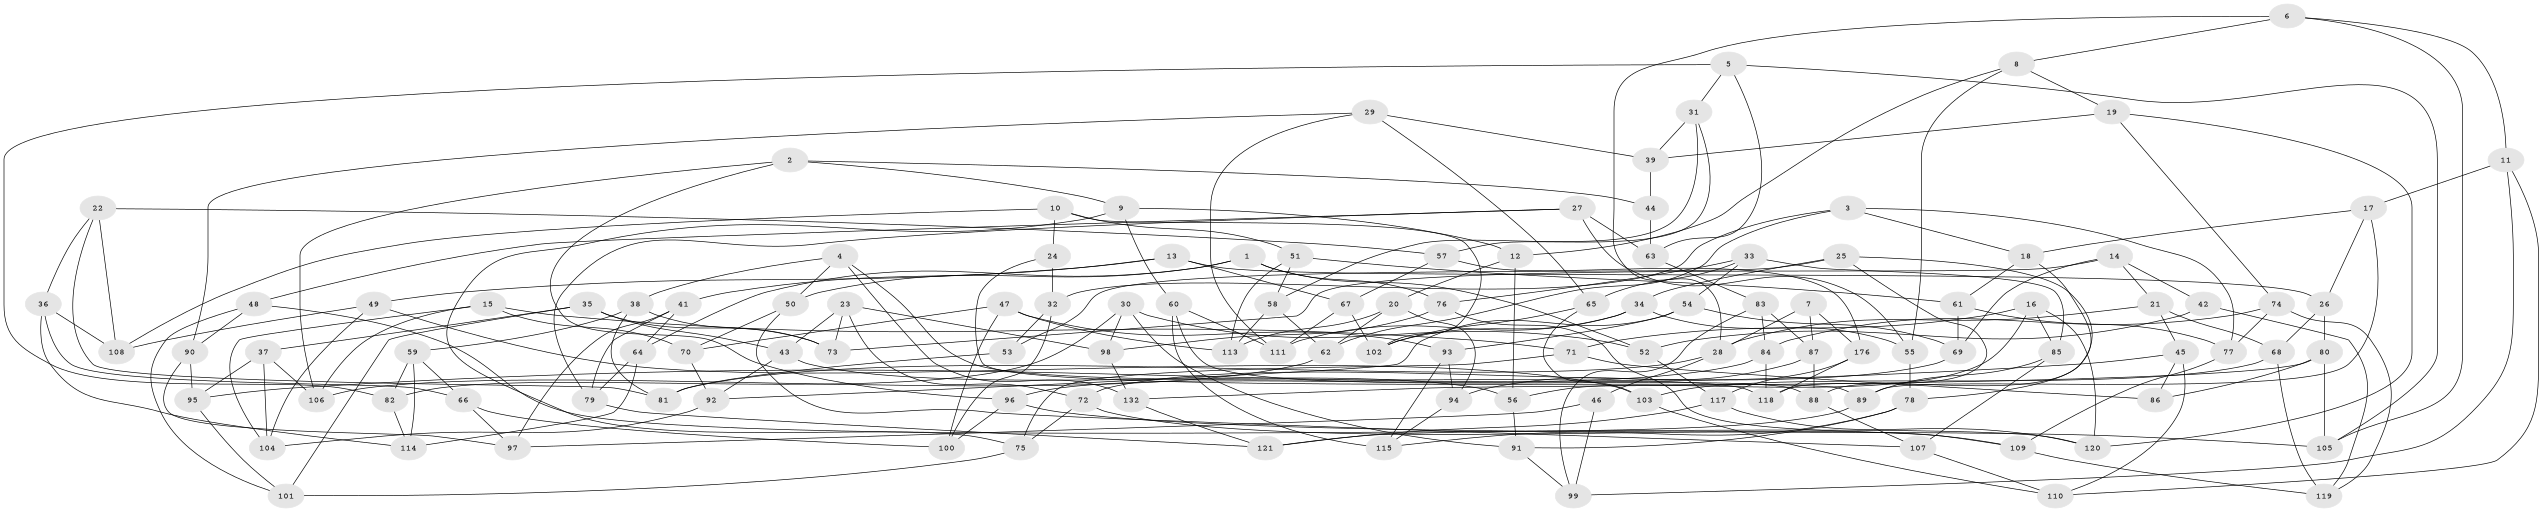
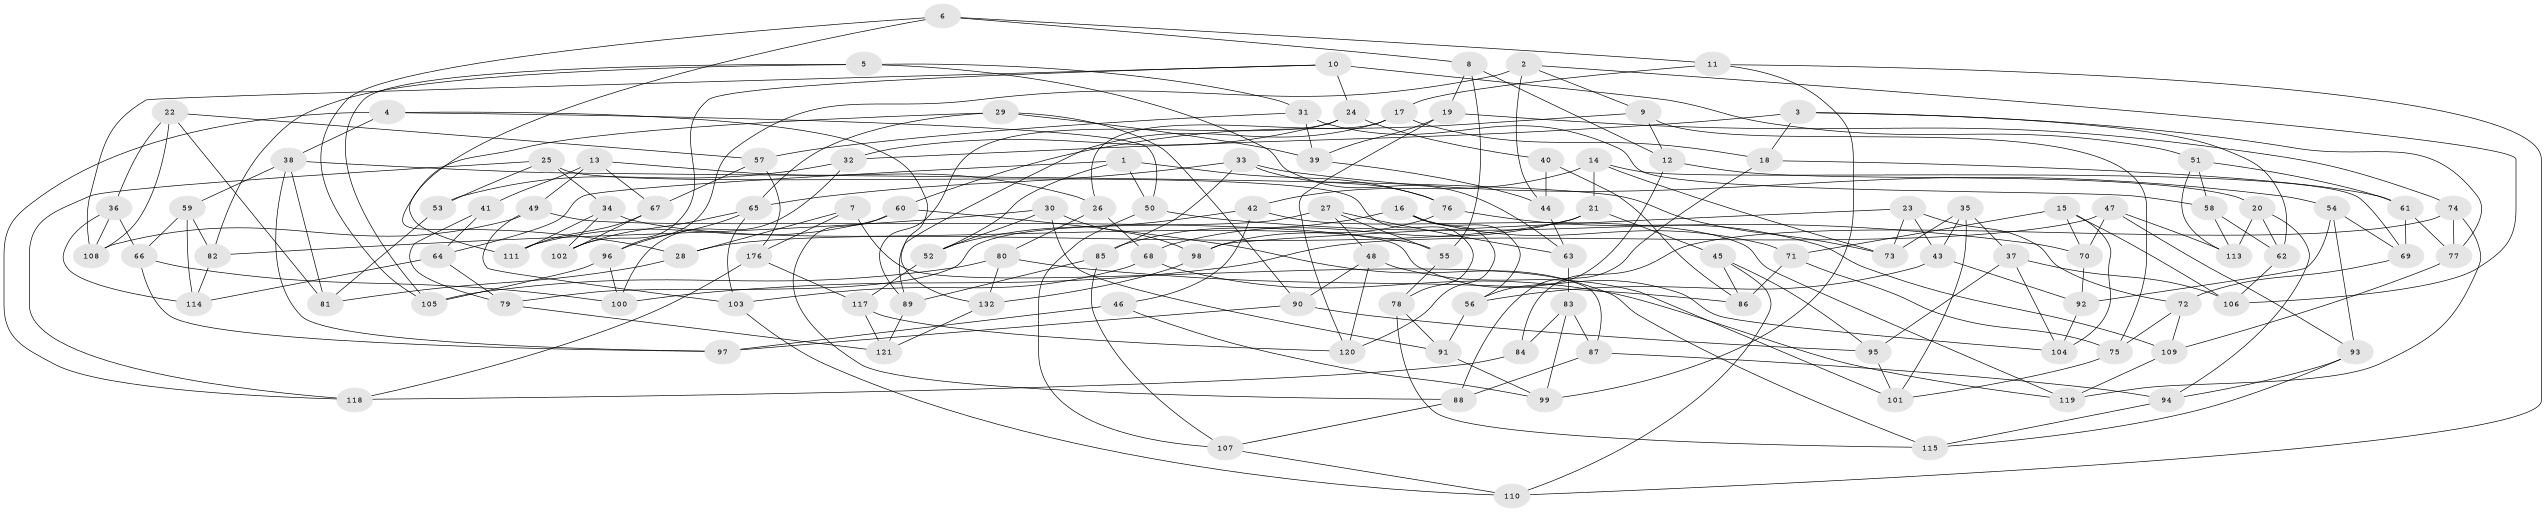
node "40": added
edge "41" -- "97": now "38" -- "97"
edge "28" -- "46": now "42" -- "46"
edge "84" -- "96": now "65" -- "96"
